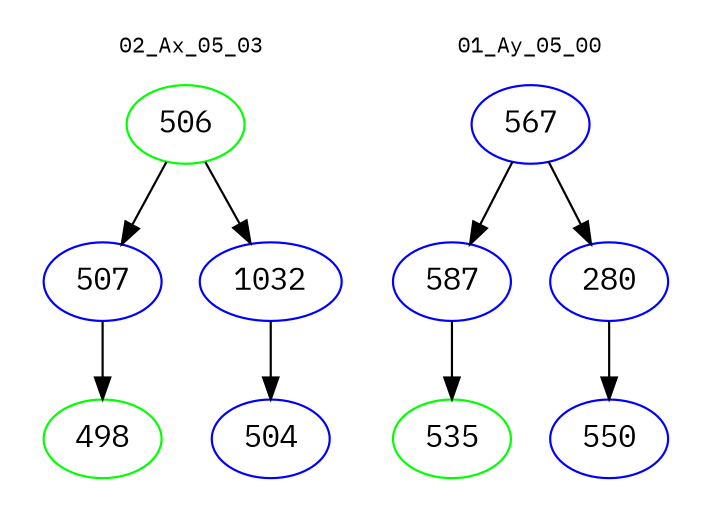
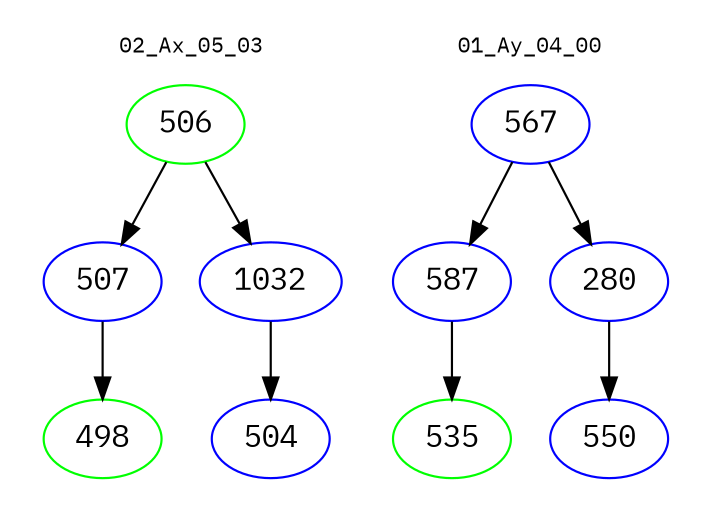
cluster "01_Ay_05_00": label "01_Ay_05_00" -> "01_Ay_04_00"
